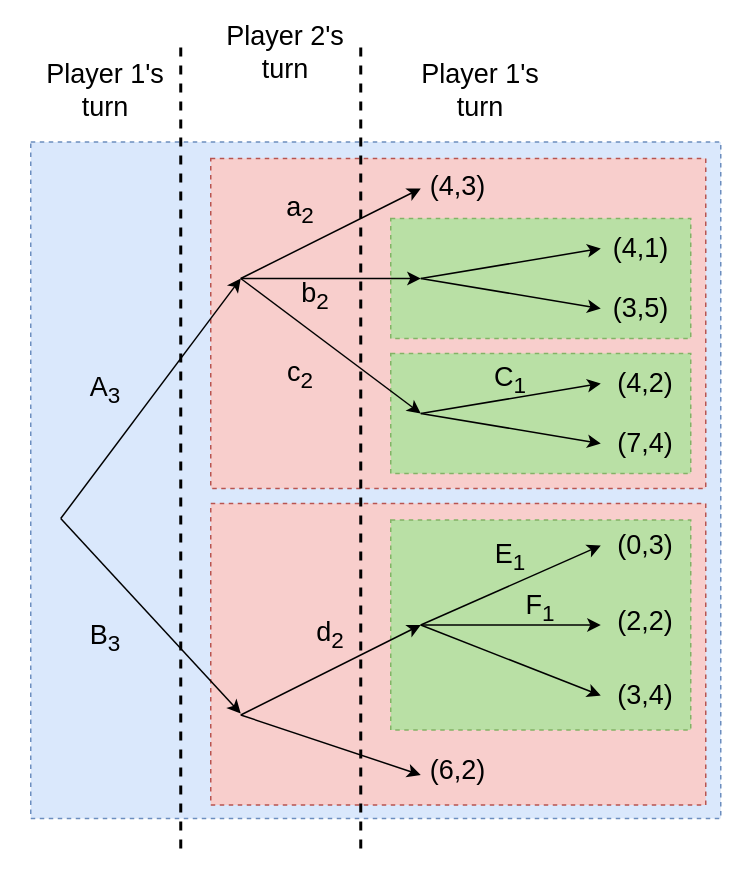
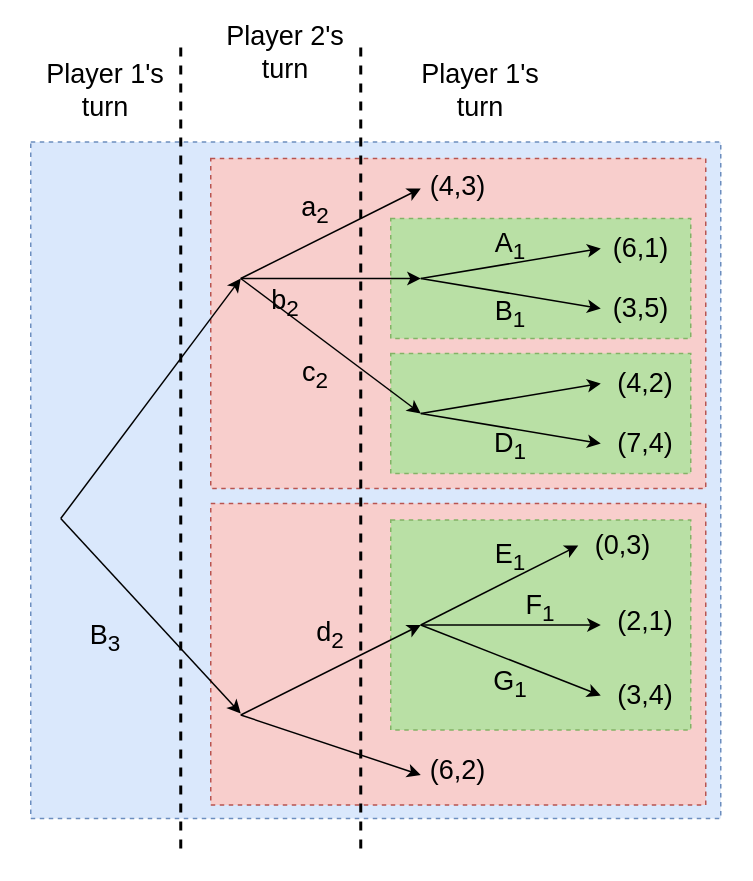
node "a2": moved (301, 211) -> (316, 211)
node "A1": added
node "(4,1)": label "(4,1)" -> "(6,1)"
node "b2": moved (316, 296) -> (286, 304)
node "B1": added
node "c2": moved (301, 376) -> (316, 376)
node "C1": removed
node "A3": removed
node "D1": added
node "(0,3)": moved (646, 545) -> (623, 545)
node "(2,2)": label "(2,2)" -> "(2,1)"
node "G1": added
